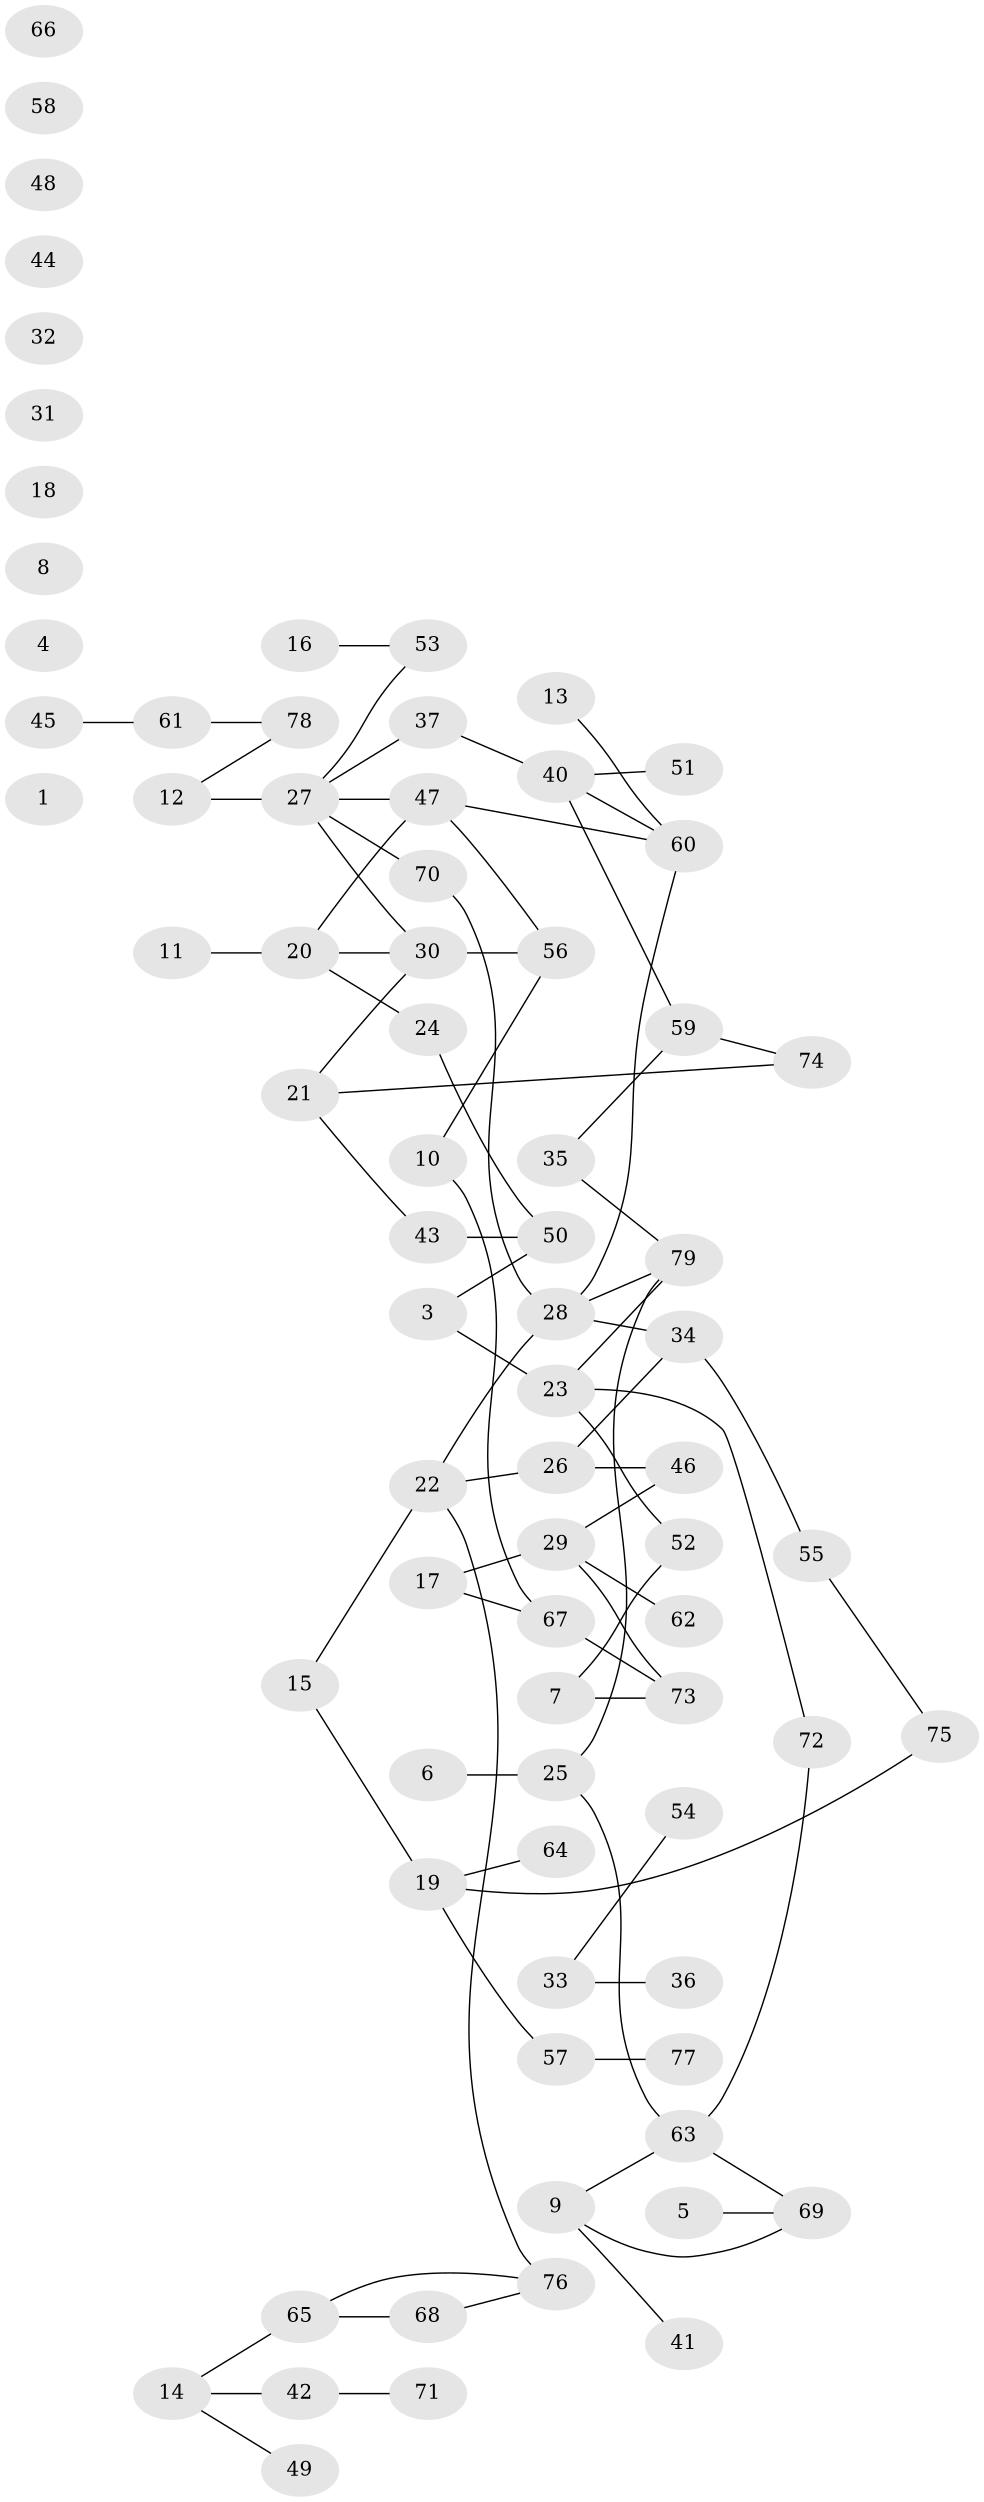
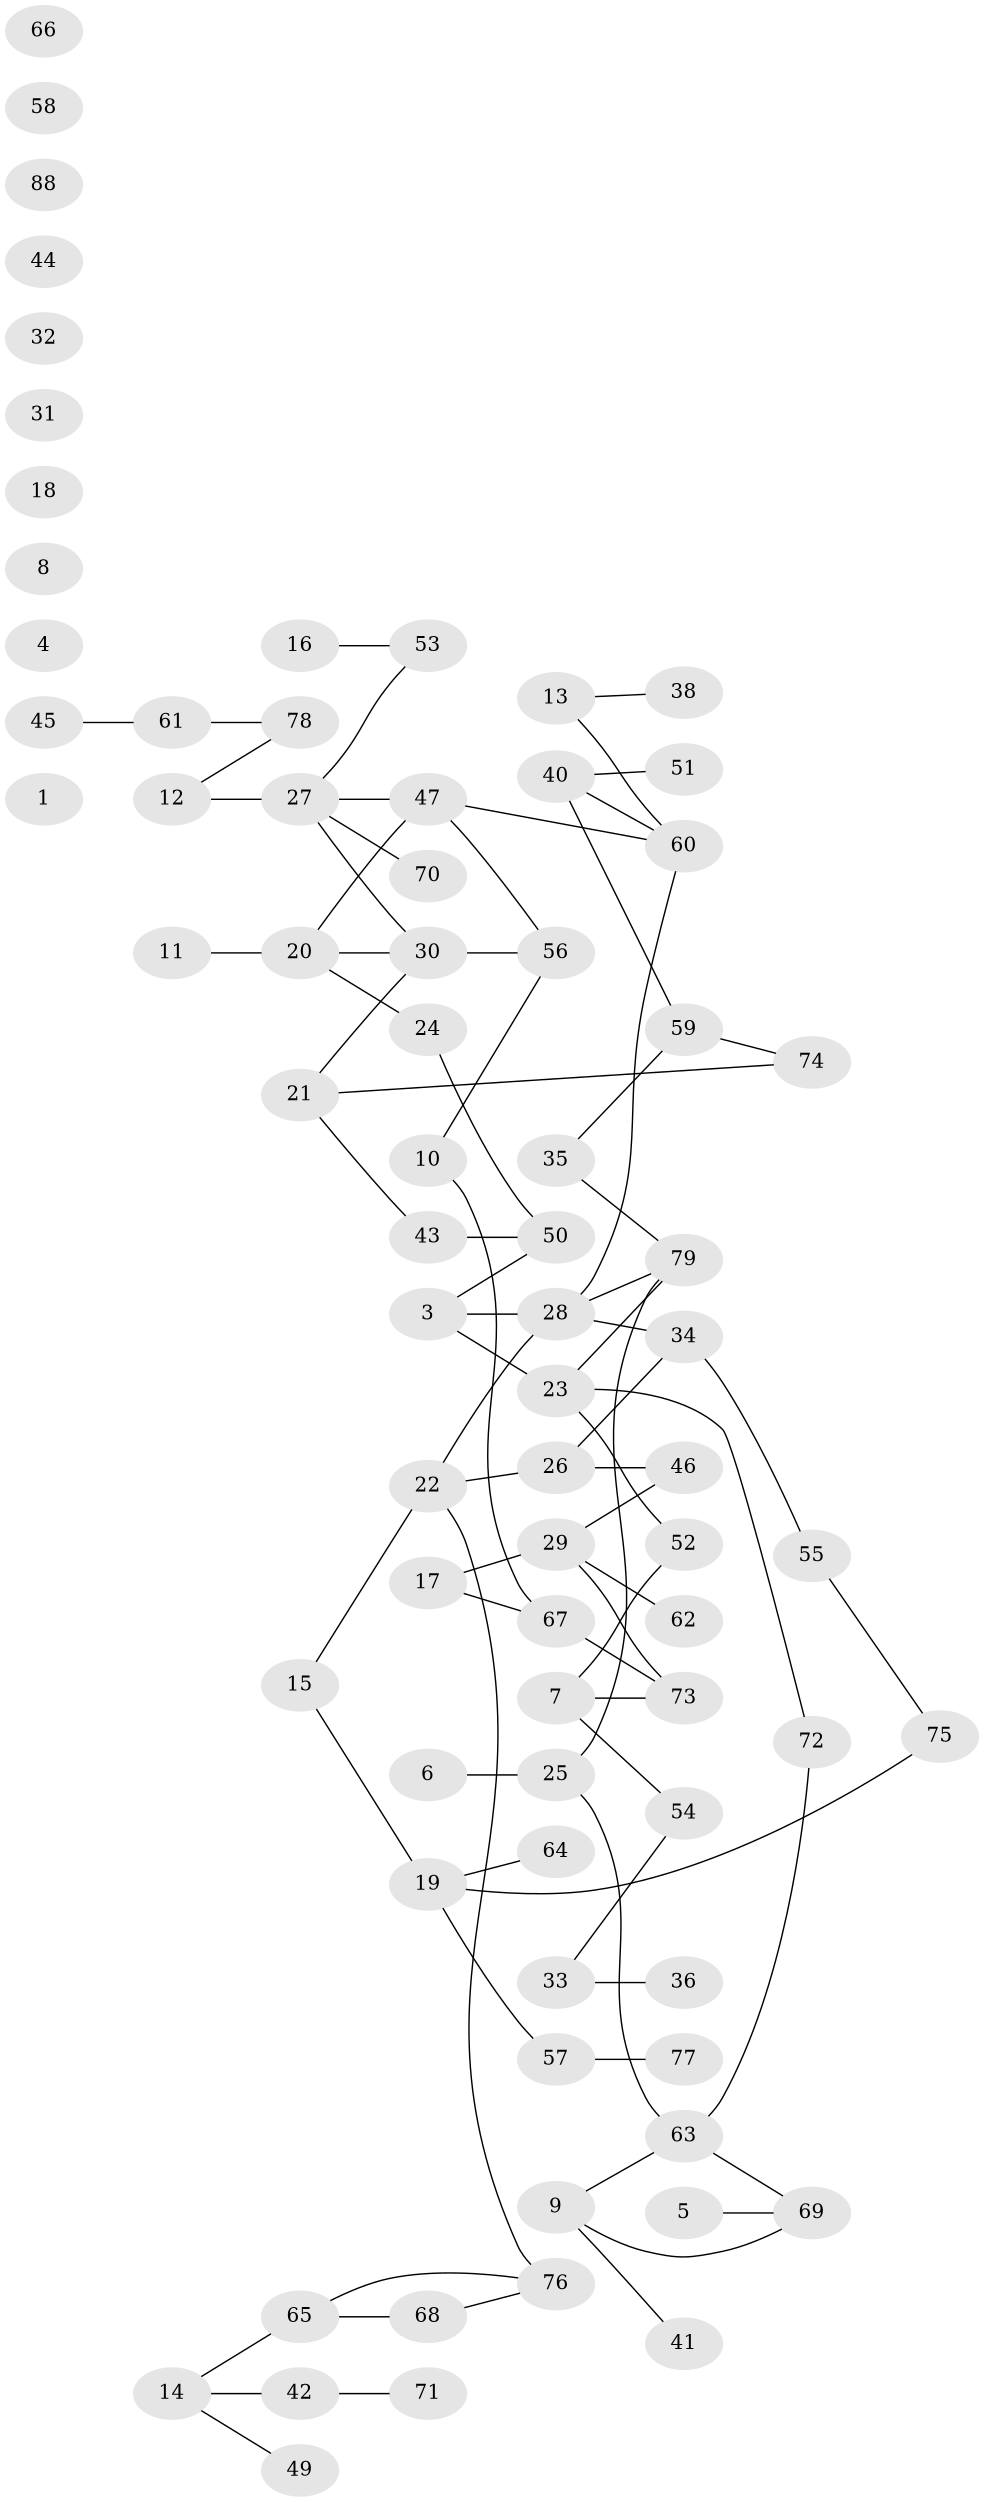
node "48": label "48" -> "88"
node "38": added
node "37": removed
edge "70" -- "28": now "3" -- "28"
edge "7" -- "54": added
